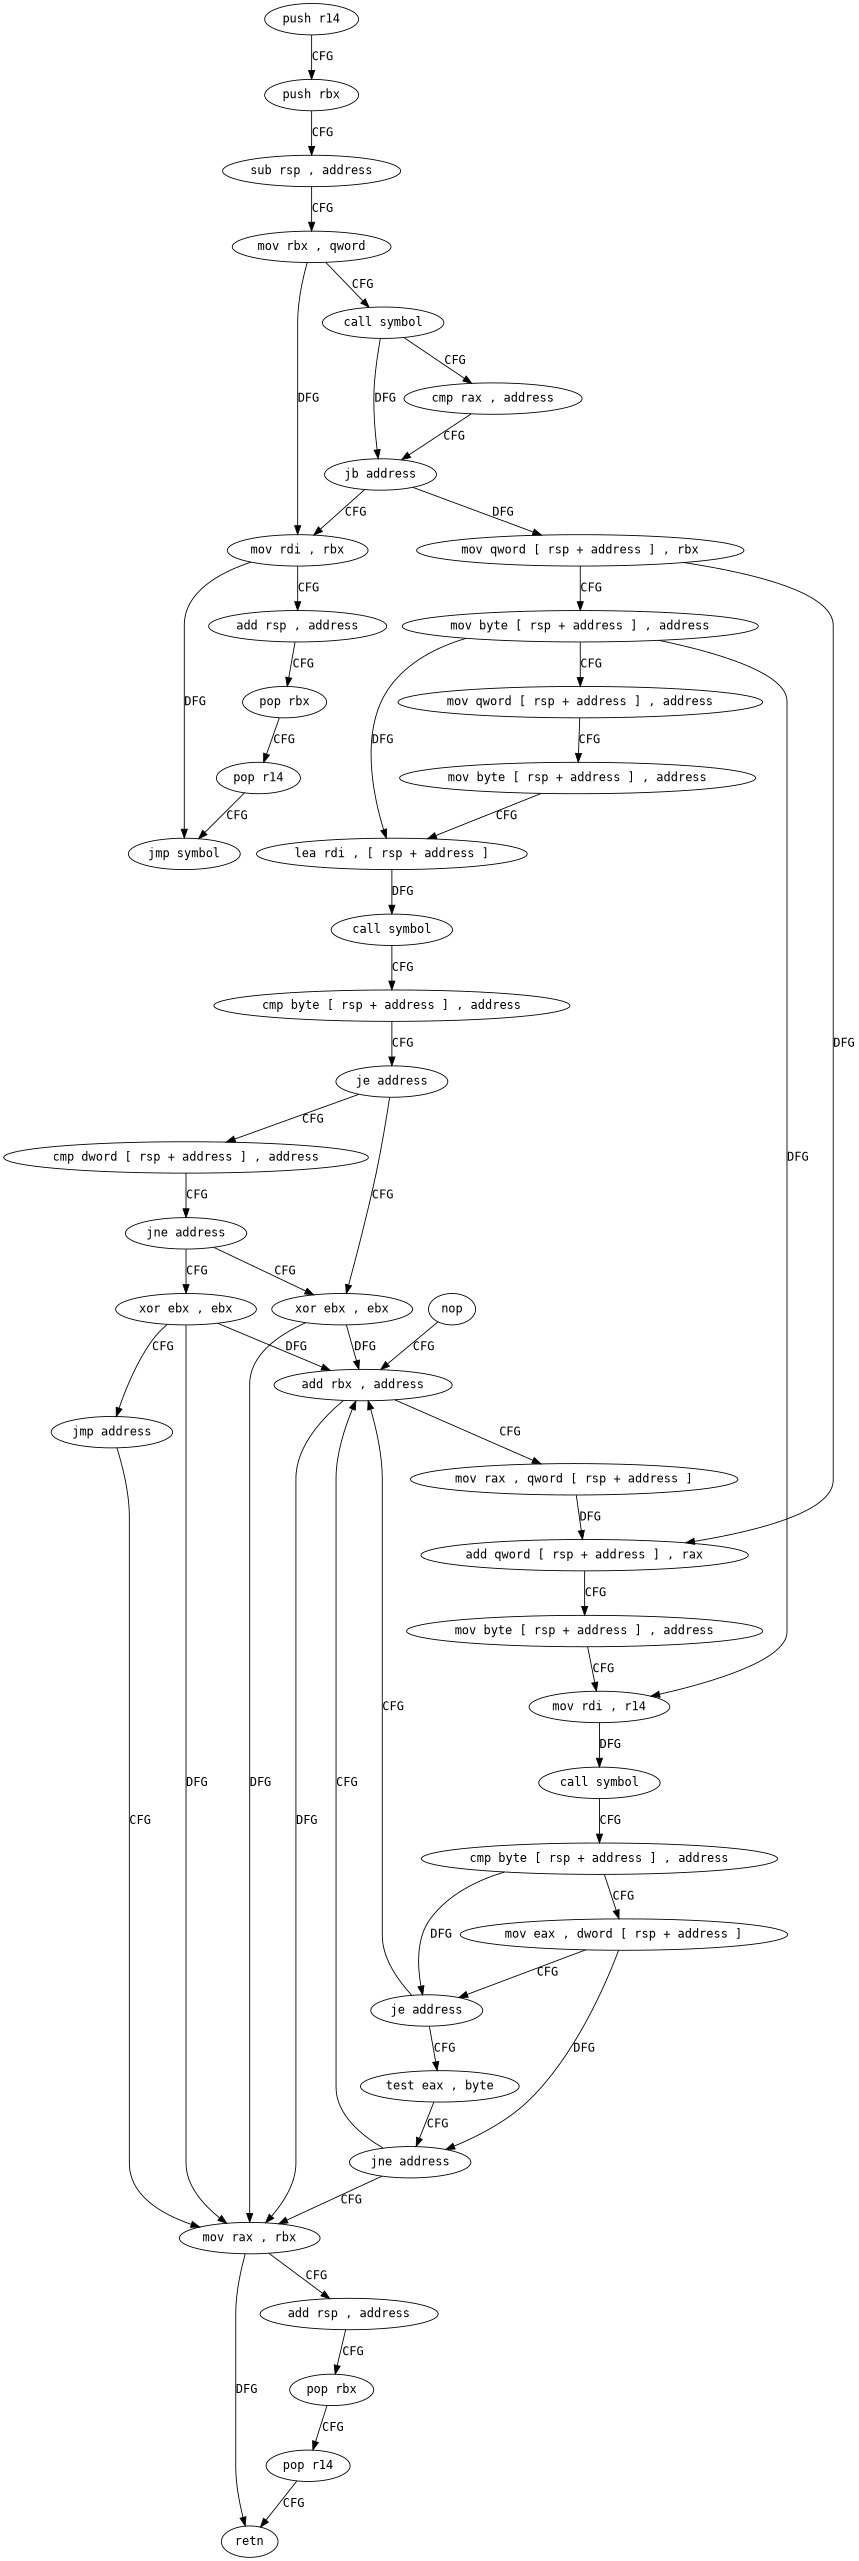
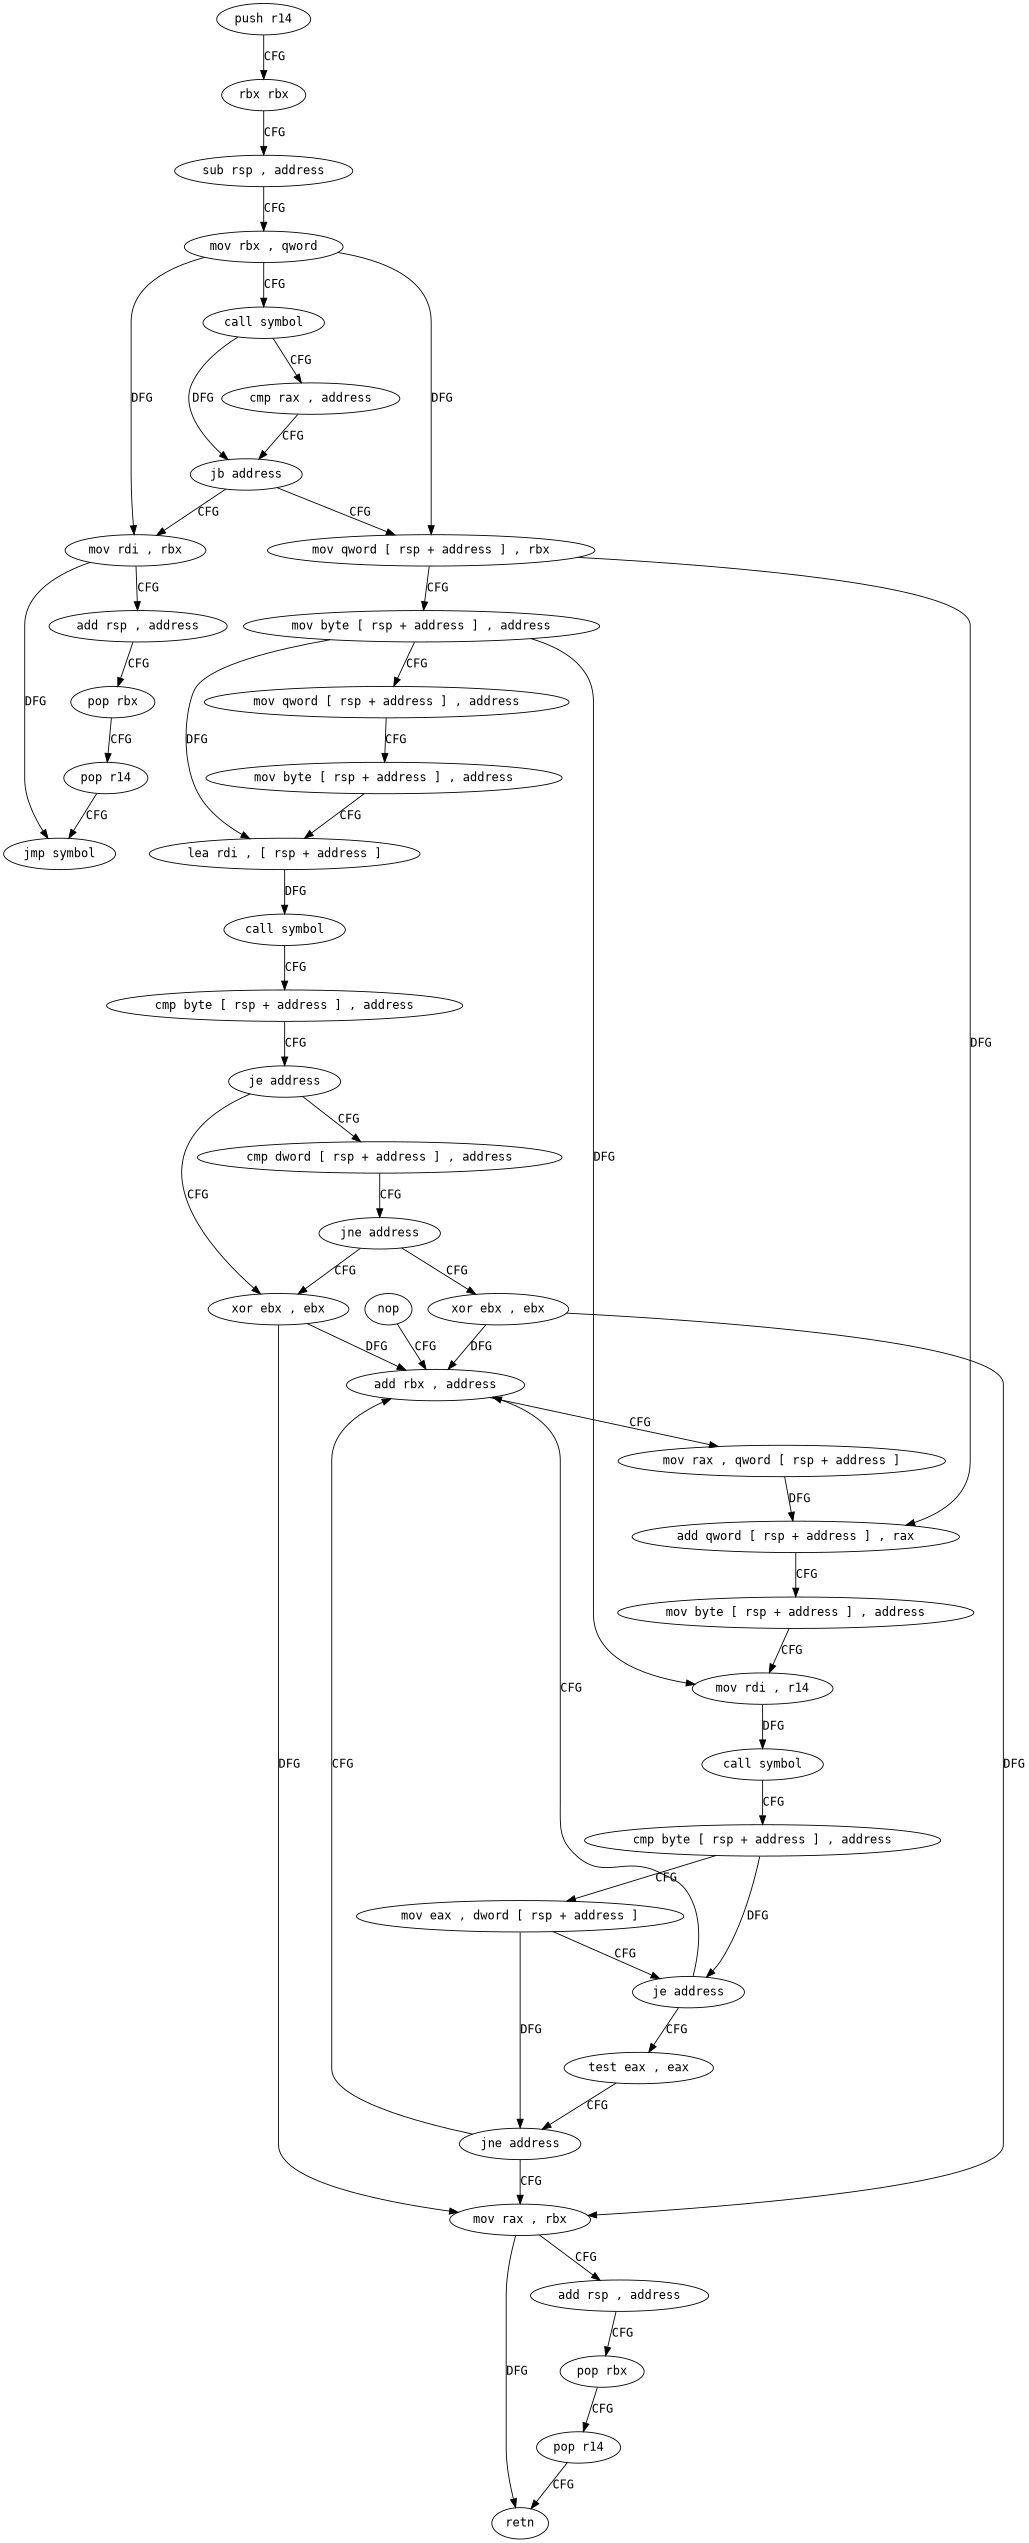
node "push rbx": label "push rbx" -> "rbx rbx"
edge "mov rbx , qword" -> "mov qword [ rsp + address ] , rbx": added, label "DFG"
edge "jb address" -> "mov qword [ rsp + address ] , rbx": label "DFG" -> "CFG"
node "jmp address": removed
edge "add rbx , address" -> "mov rax , rbx": removed, label "DFG"
node "test eax , byte": label "test eax , byte" -> "test eax , eax"
